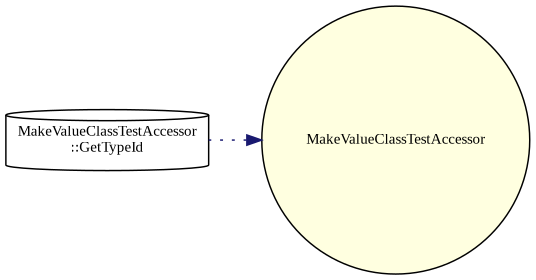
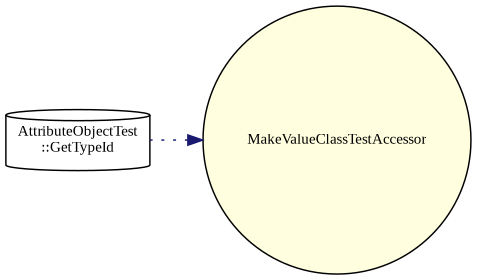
node "MakeValueClassTestAccessor ::GetTypeId": label "MakeValueClassTestAccessor ::GetTypeId" -> "AttributeObjectTest ::GetTypeId"
